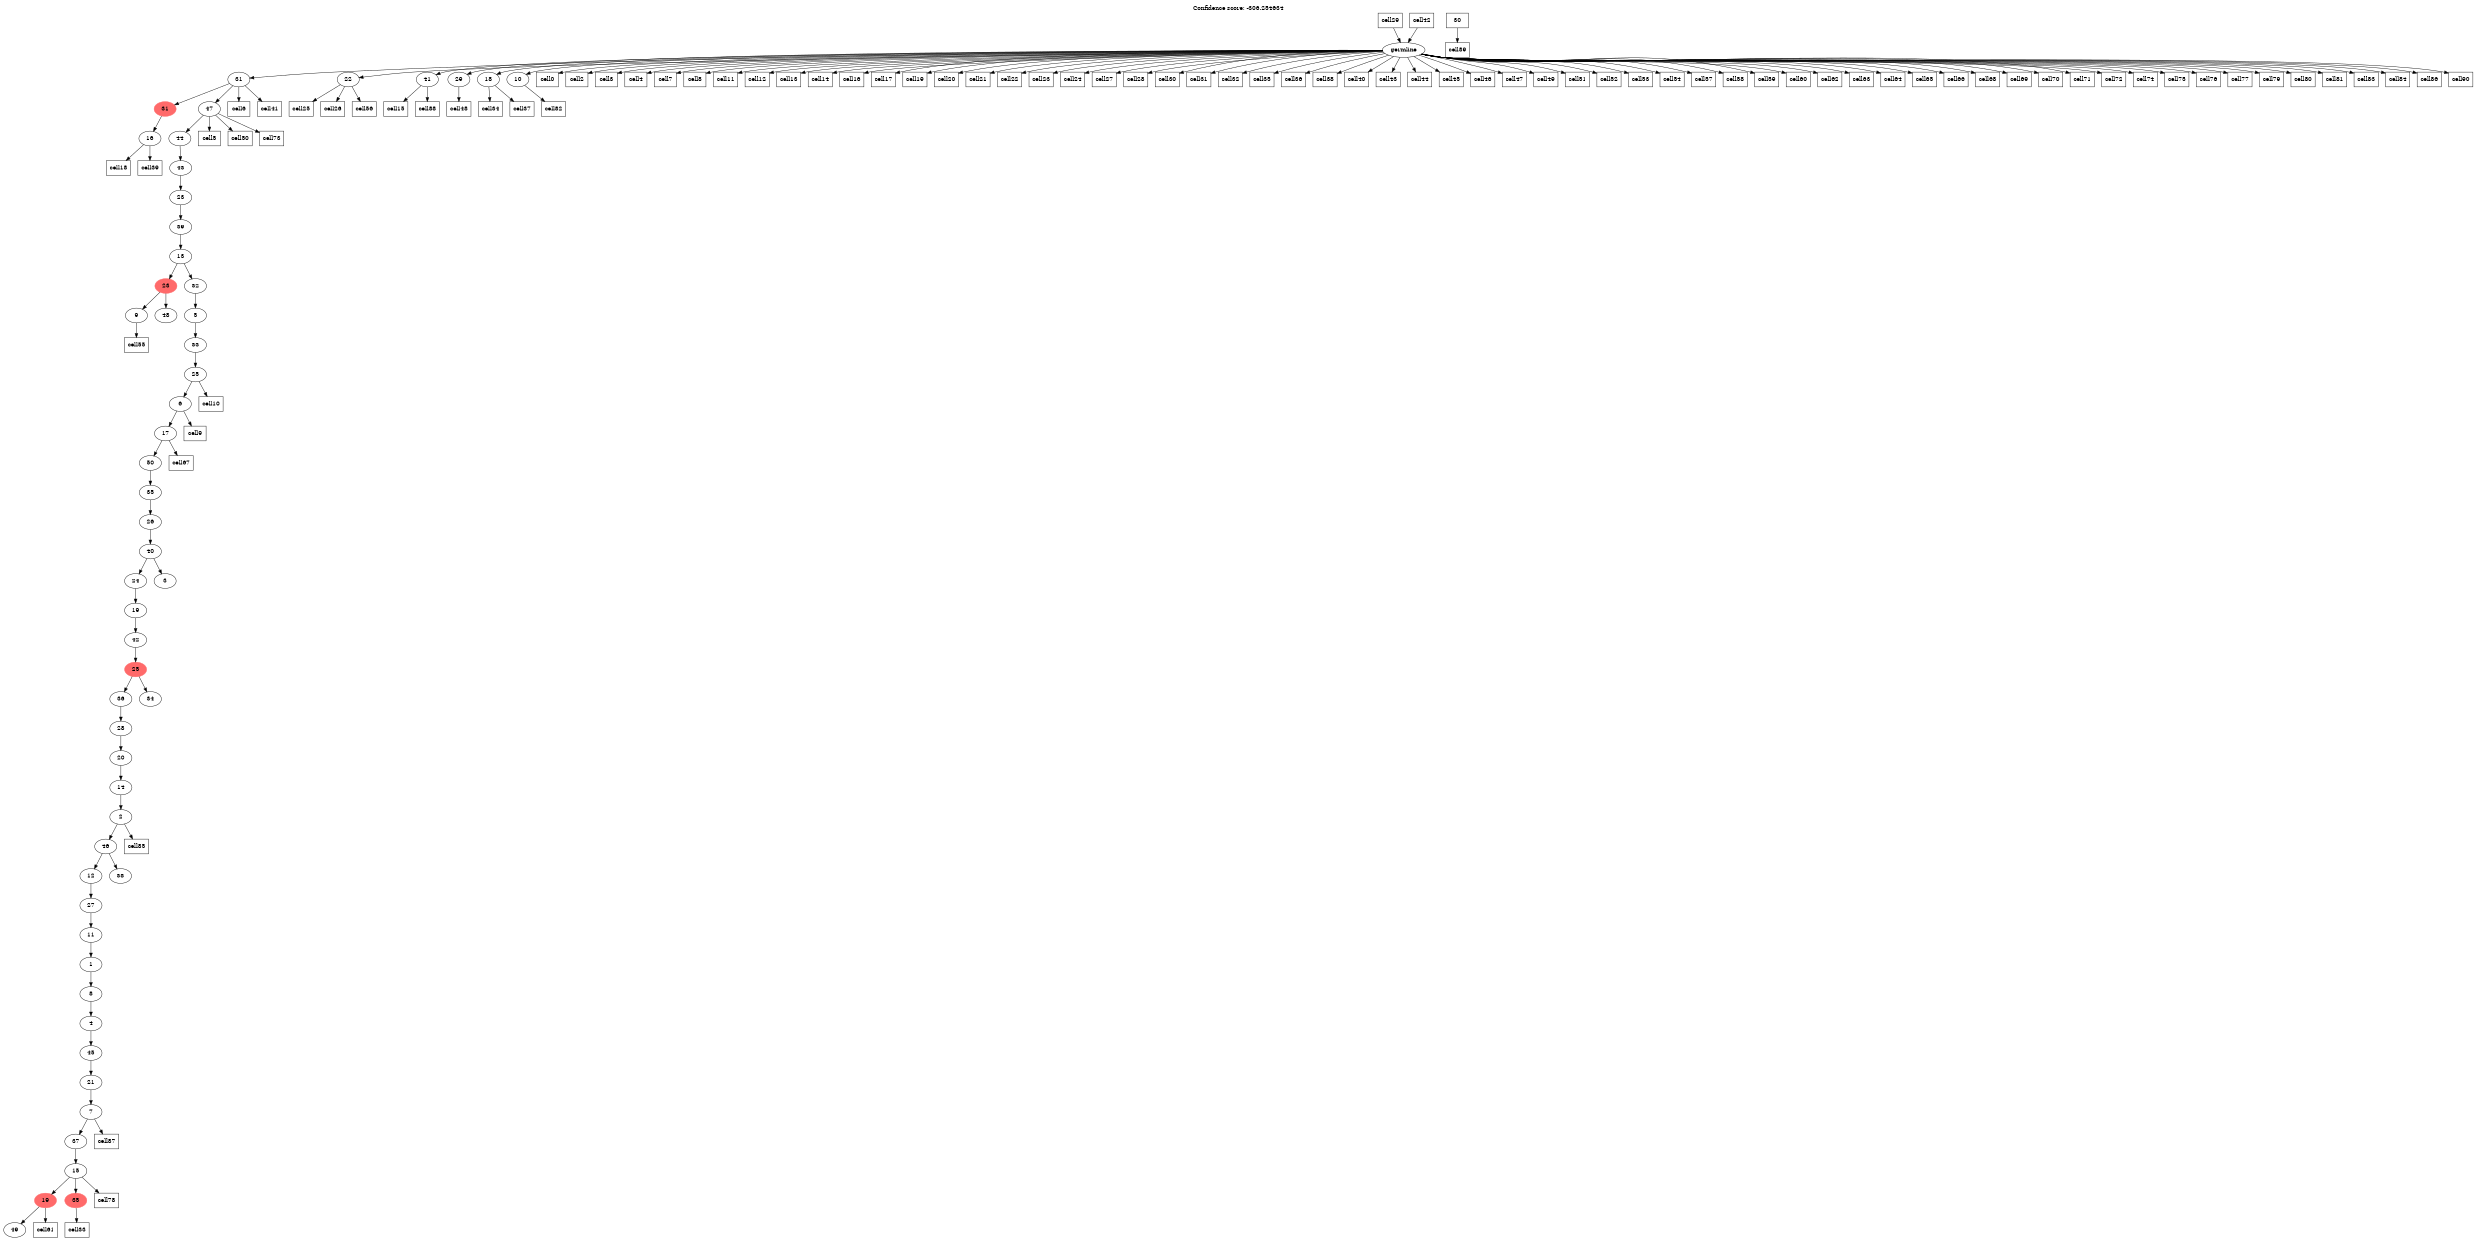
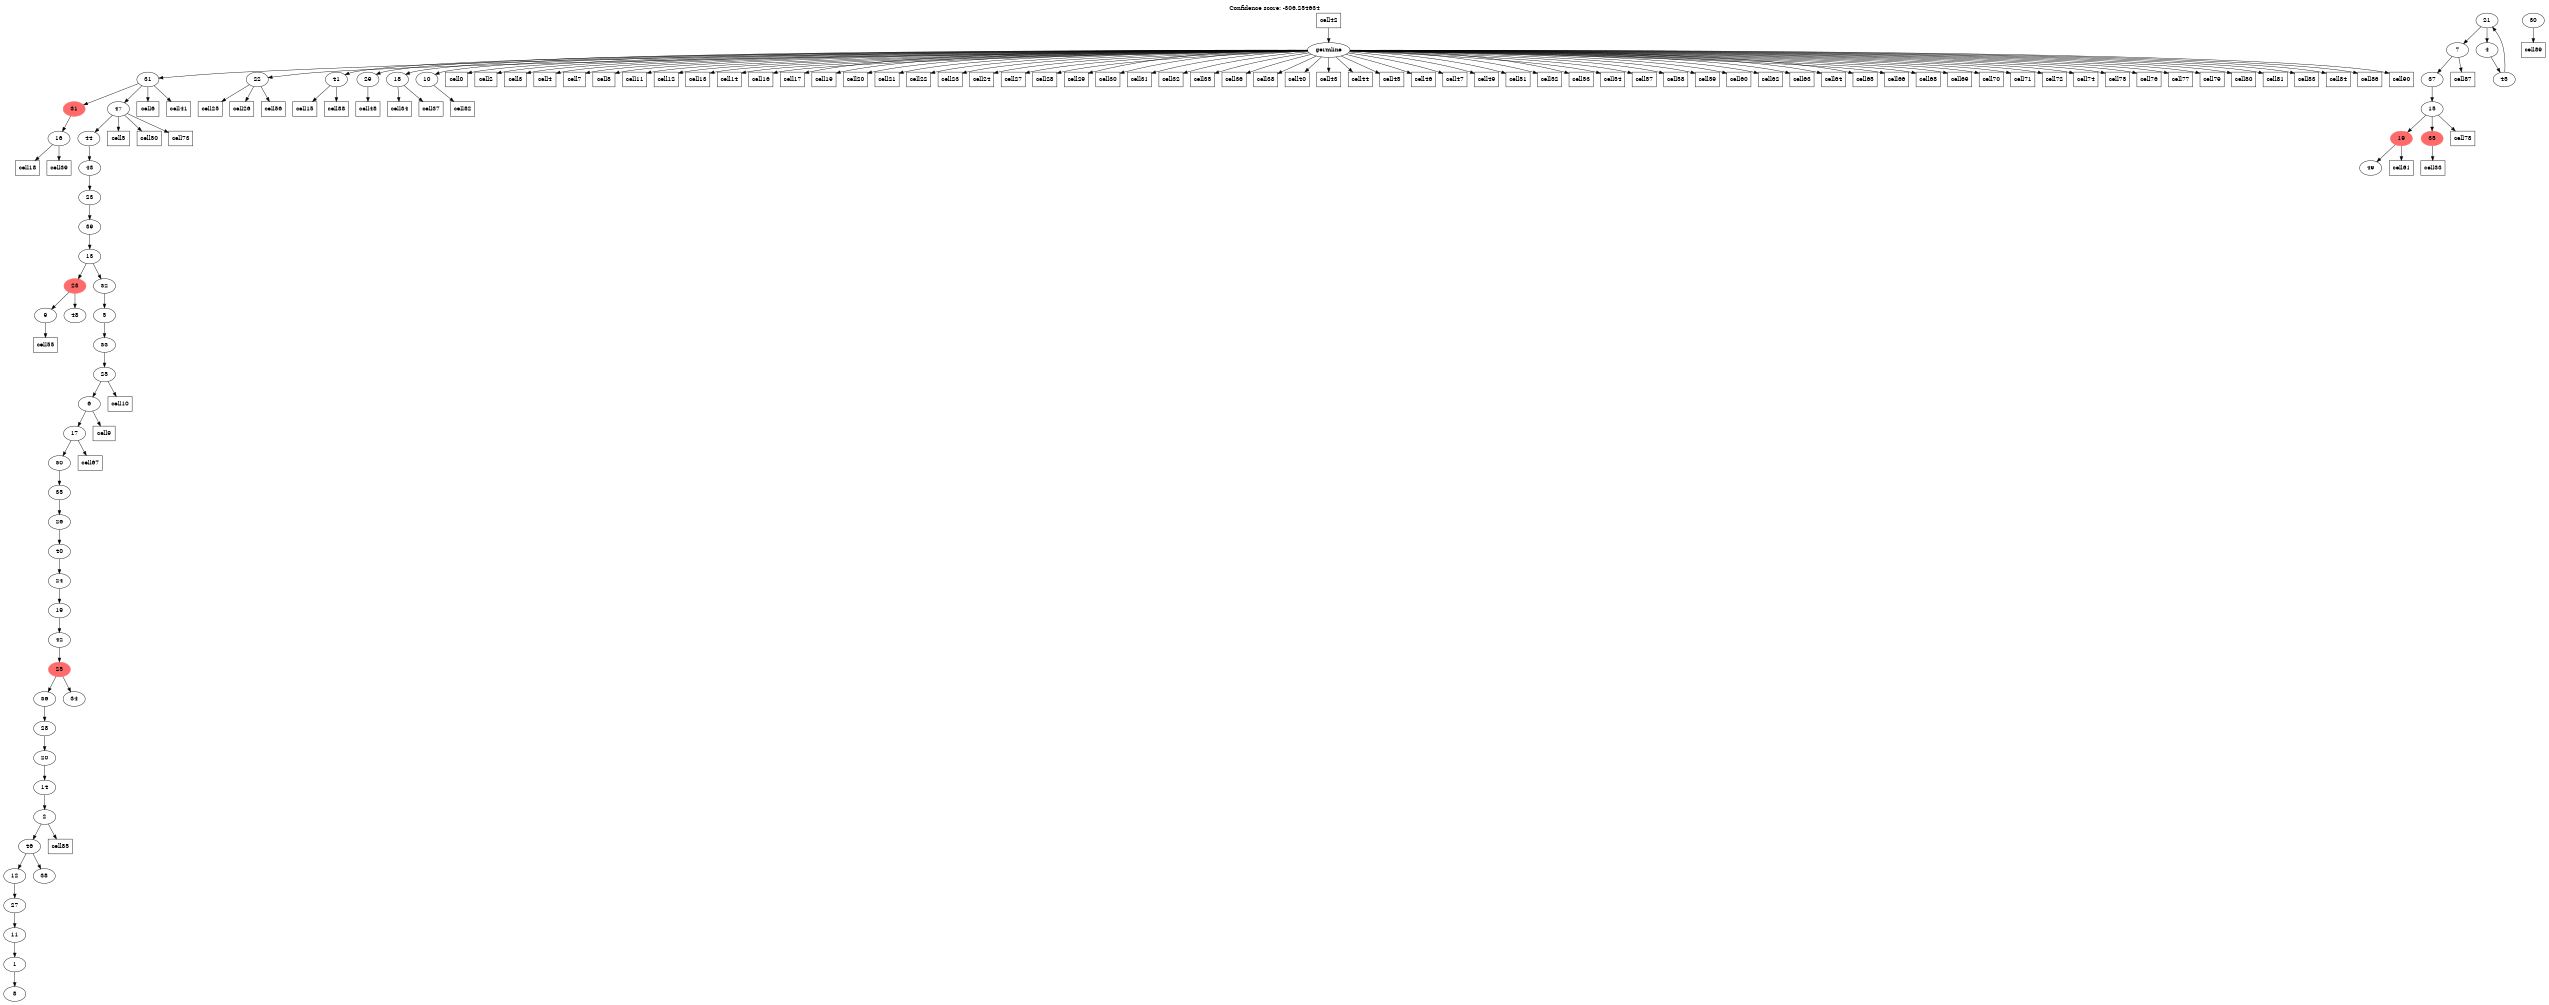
node "30": shape box -> ellipse
edge "cell29" -> "germline": reversed
node "3": removed
edge "8" -> "4": now "21" -> "4"
